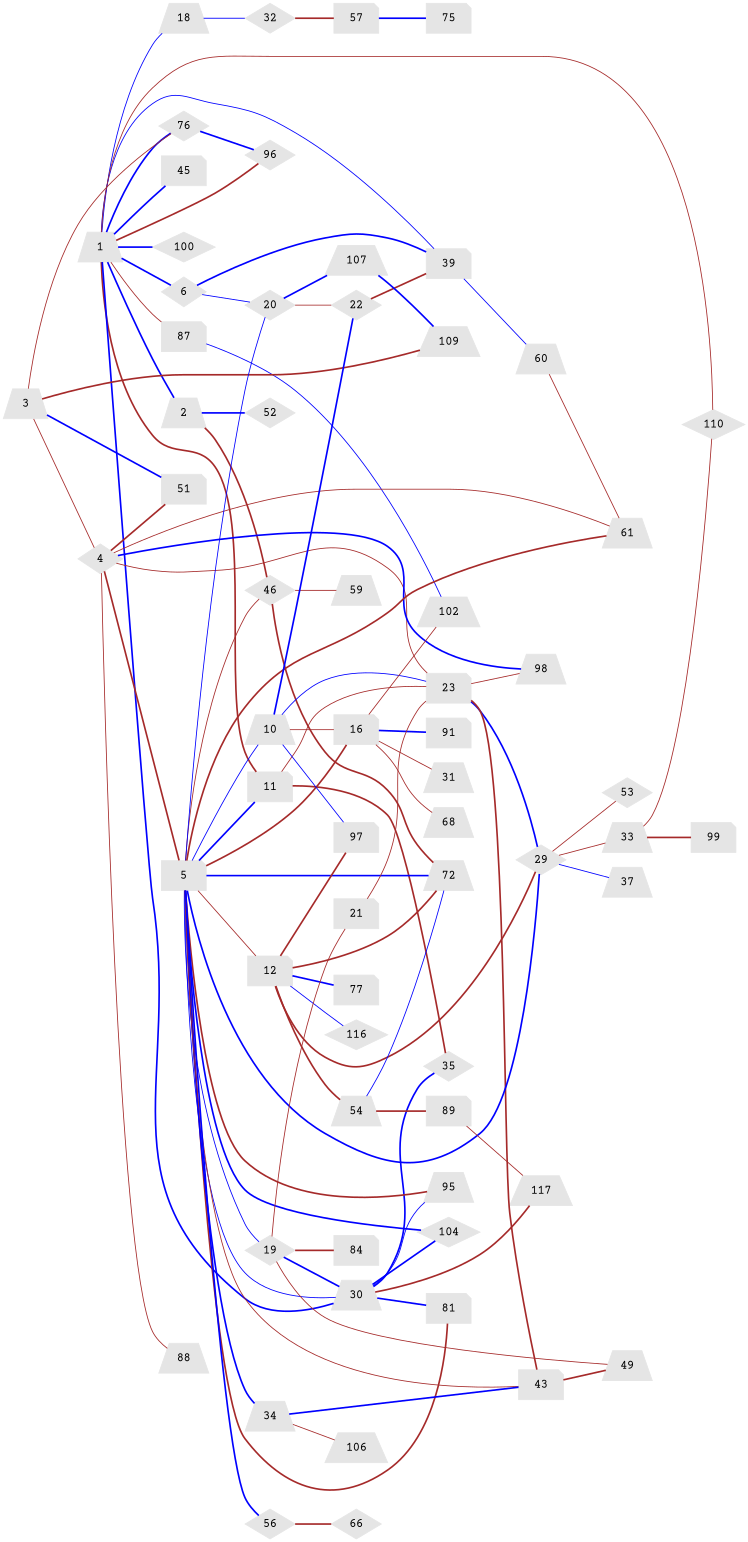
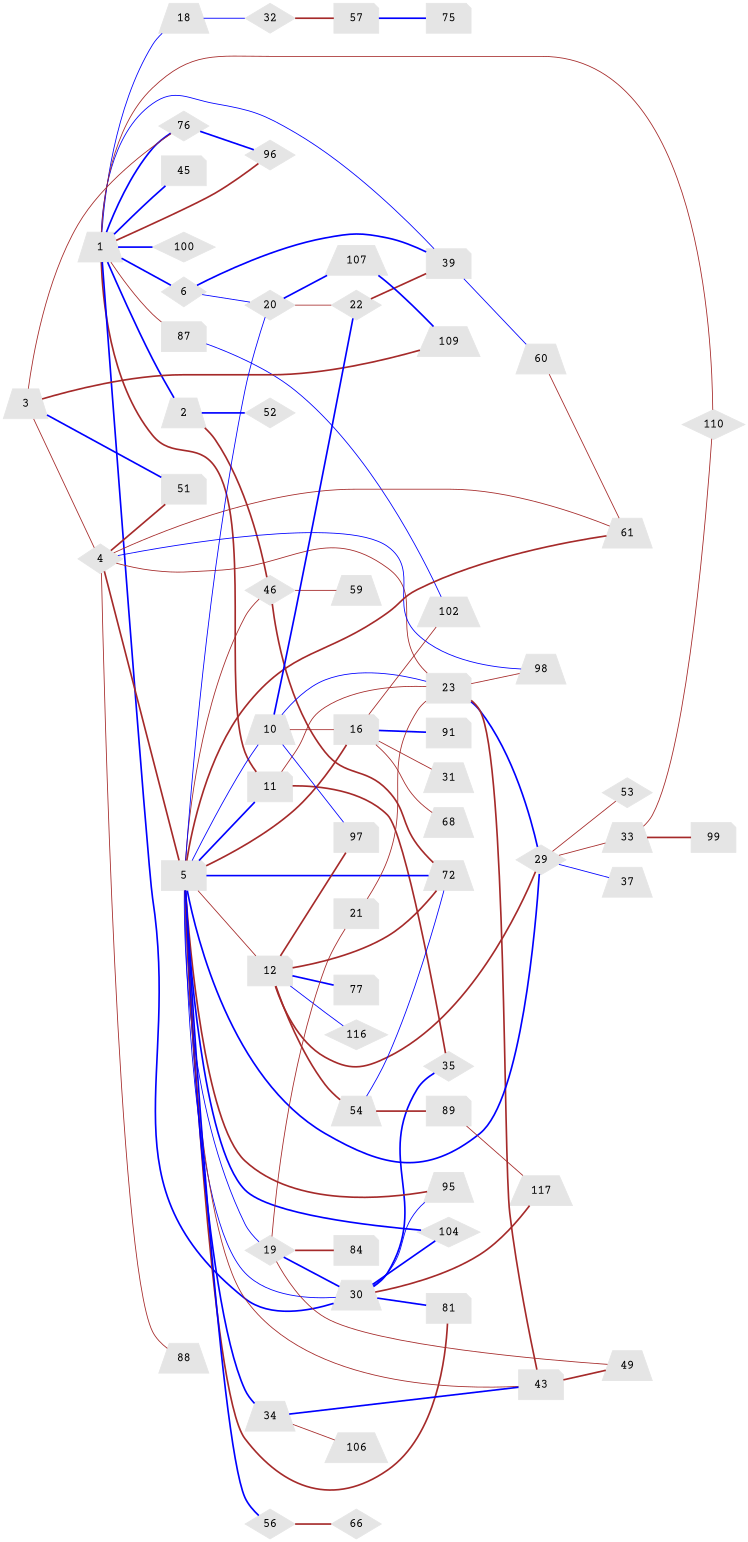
edge "4" -- "98": style bold -> solid
